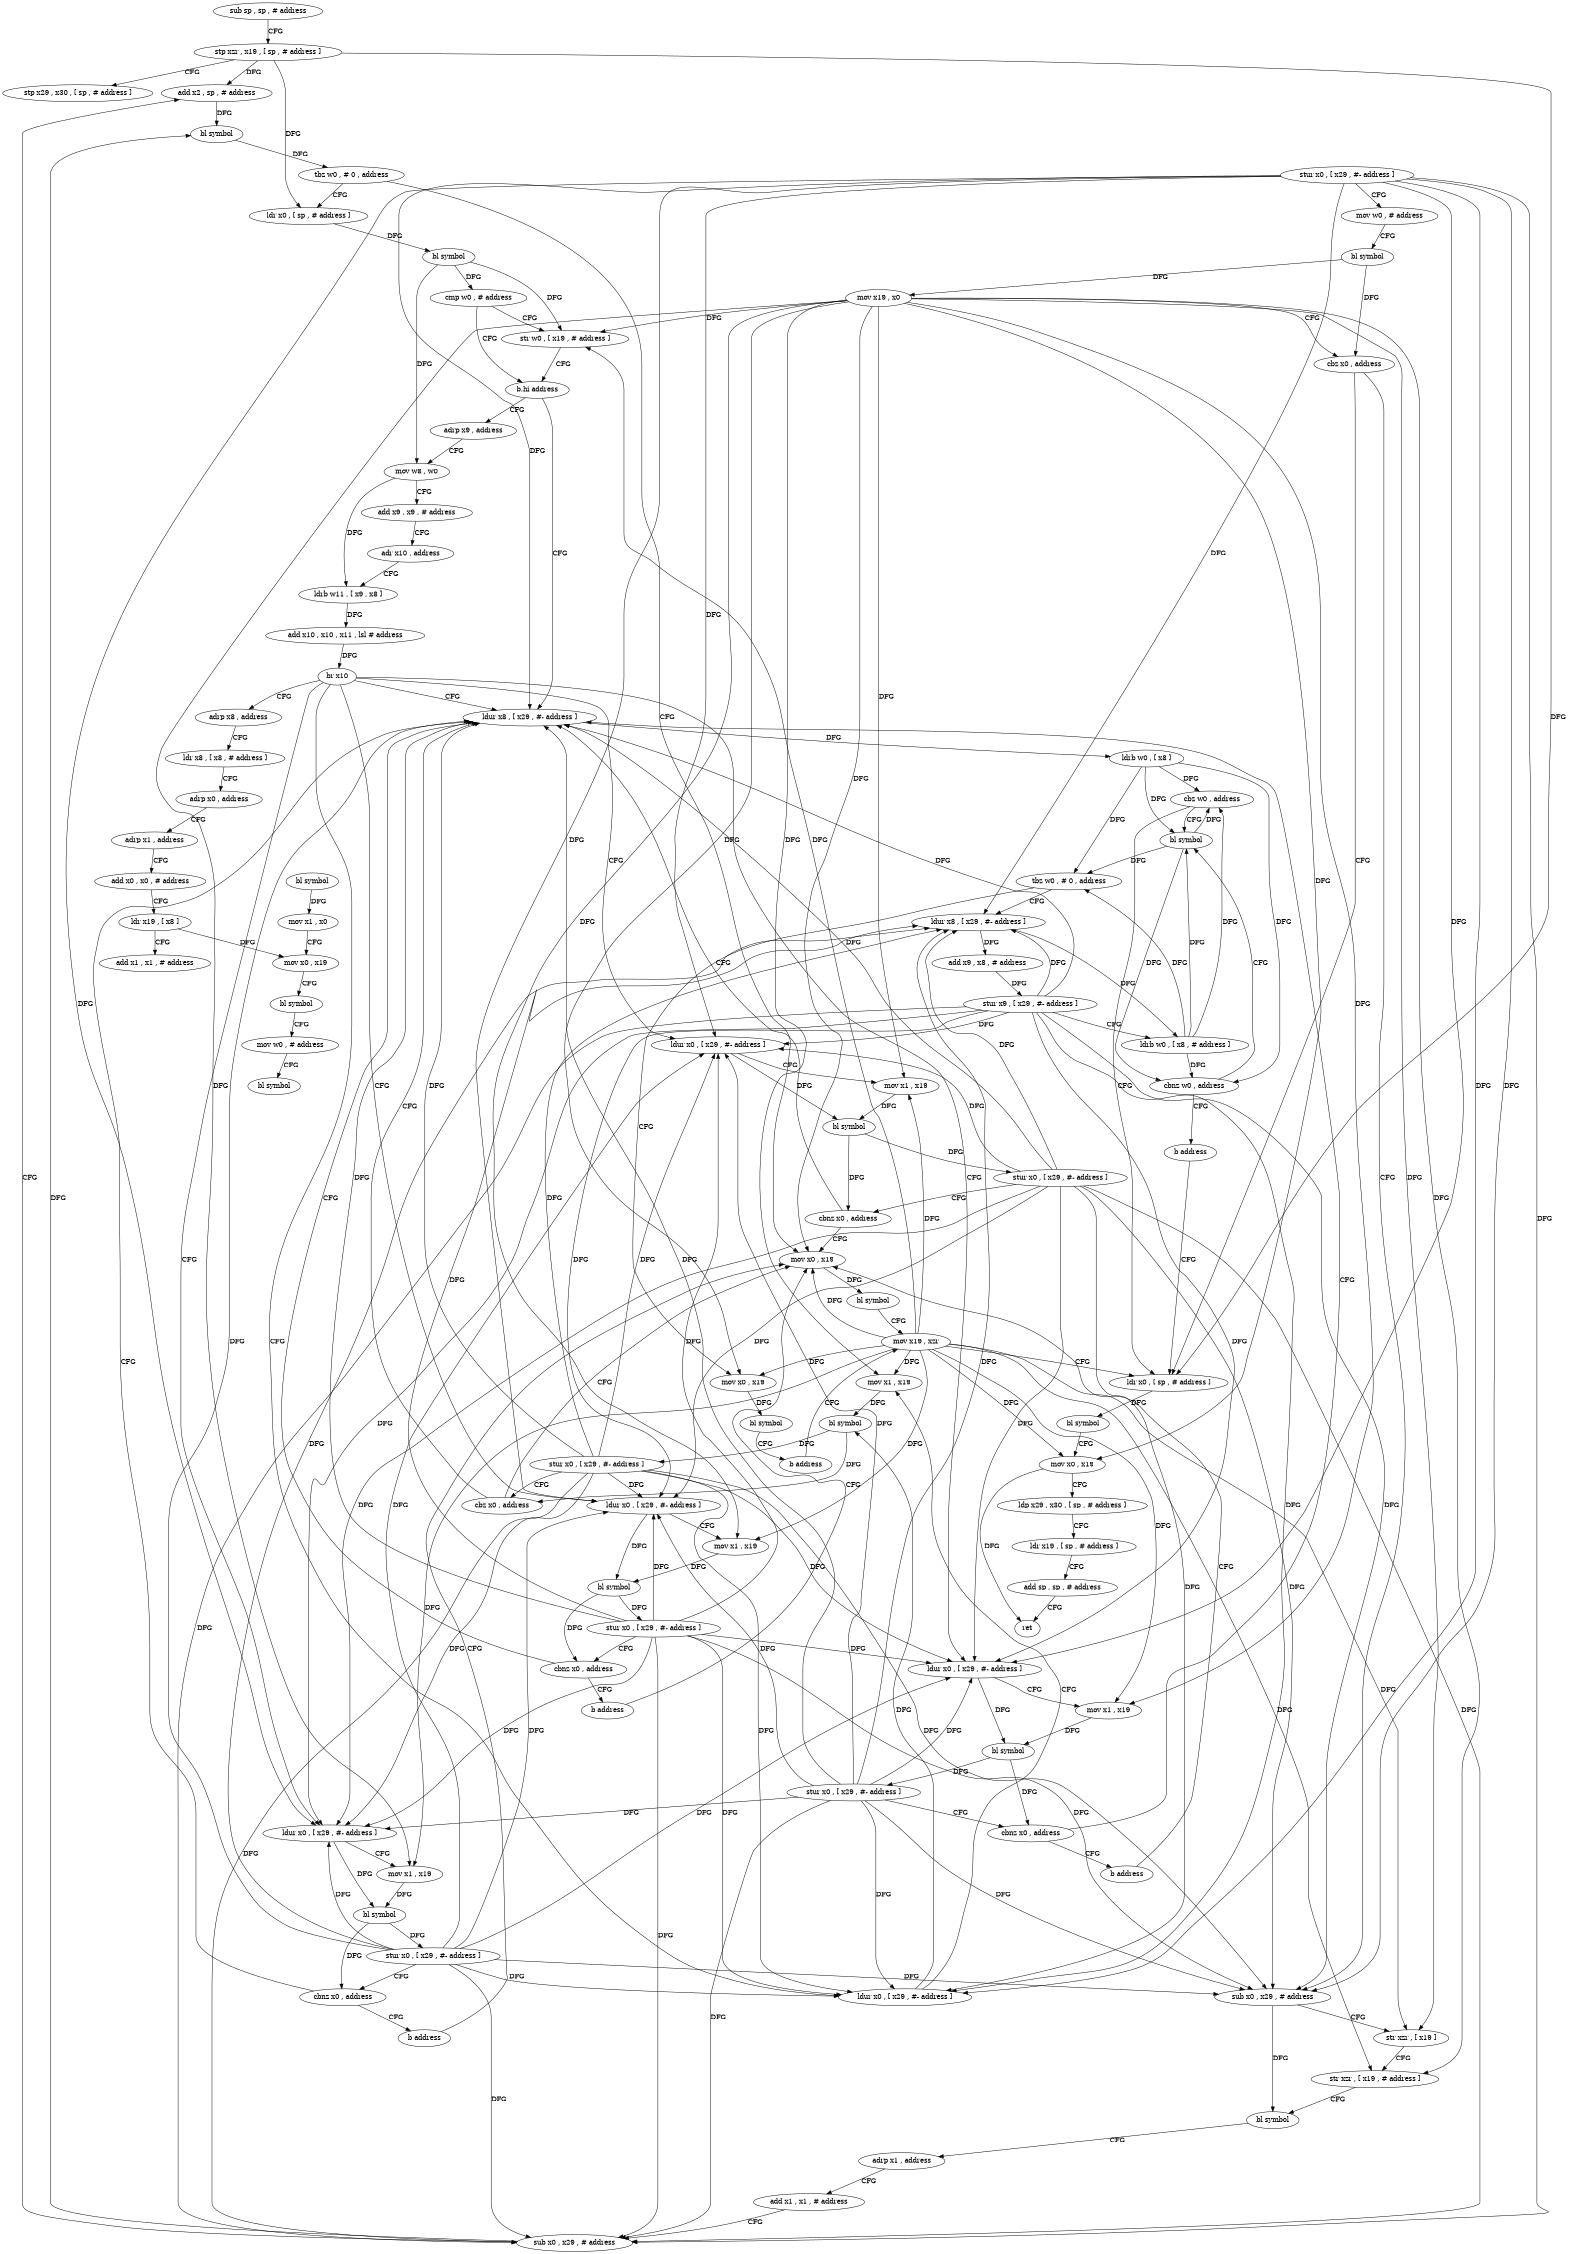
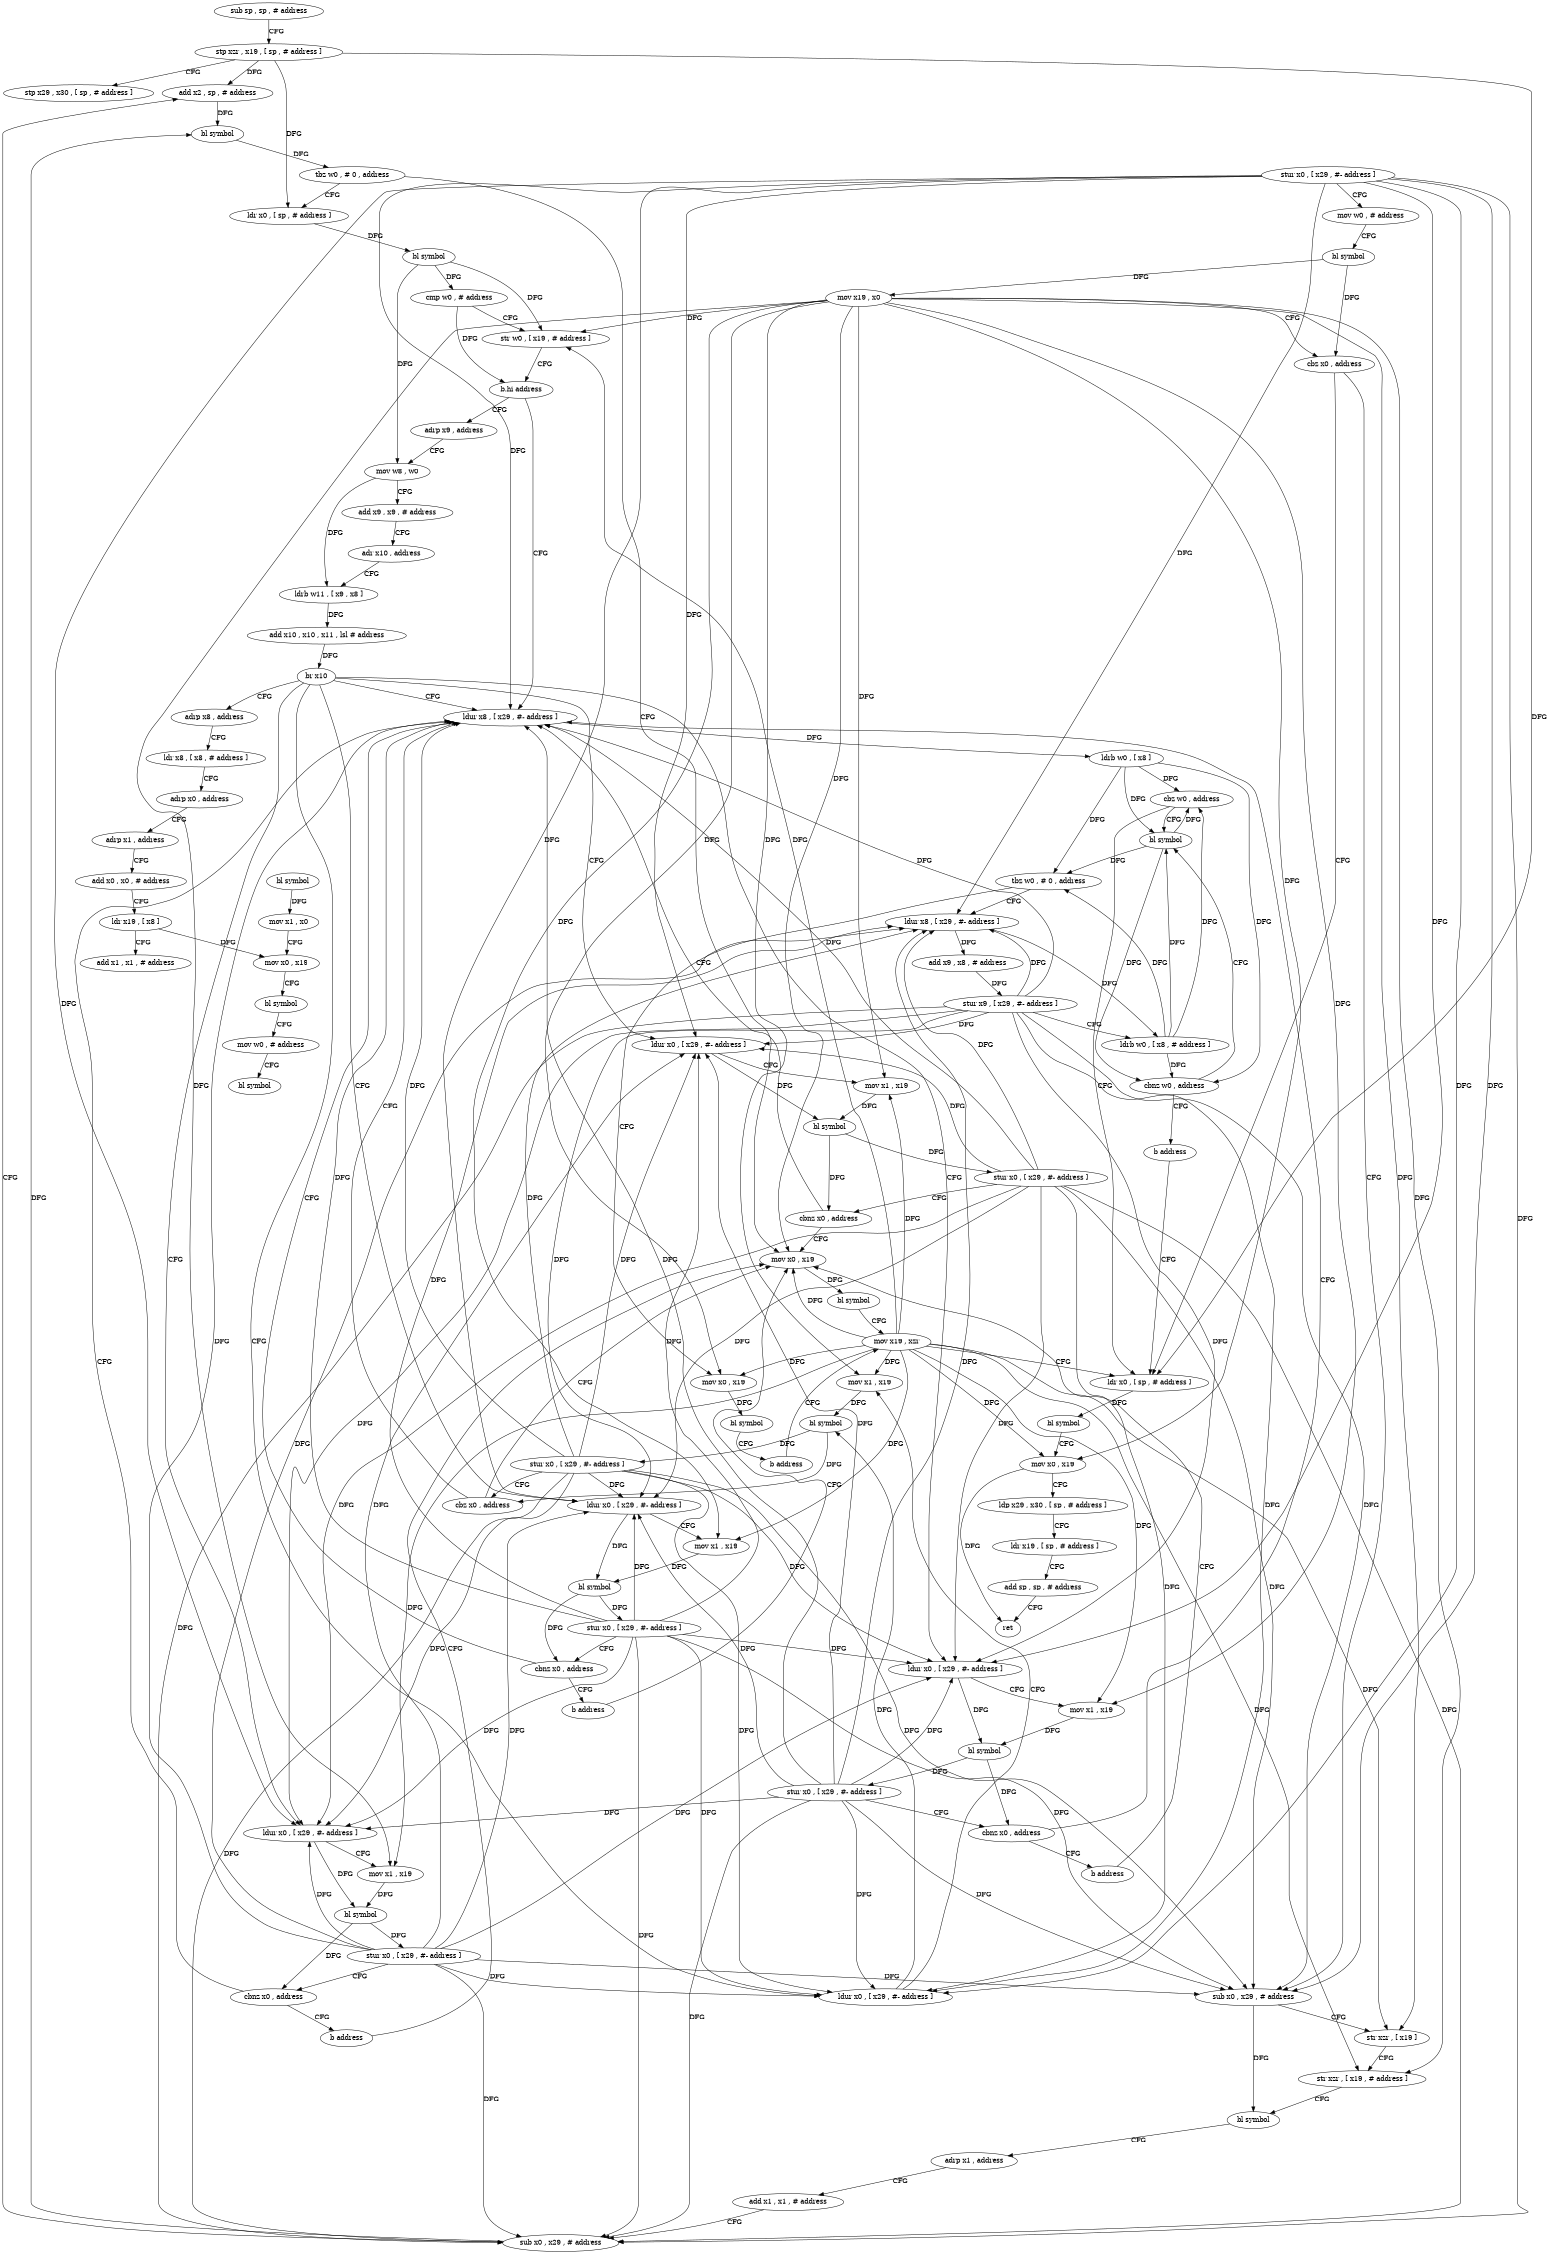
edge "cmp w0 , # address" -> "b.hi address": label "CFG" -> "DFG"
